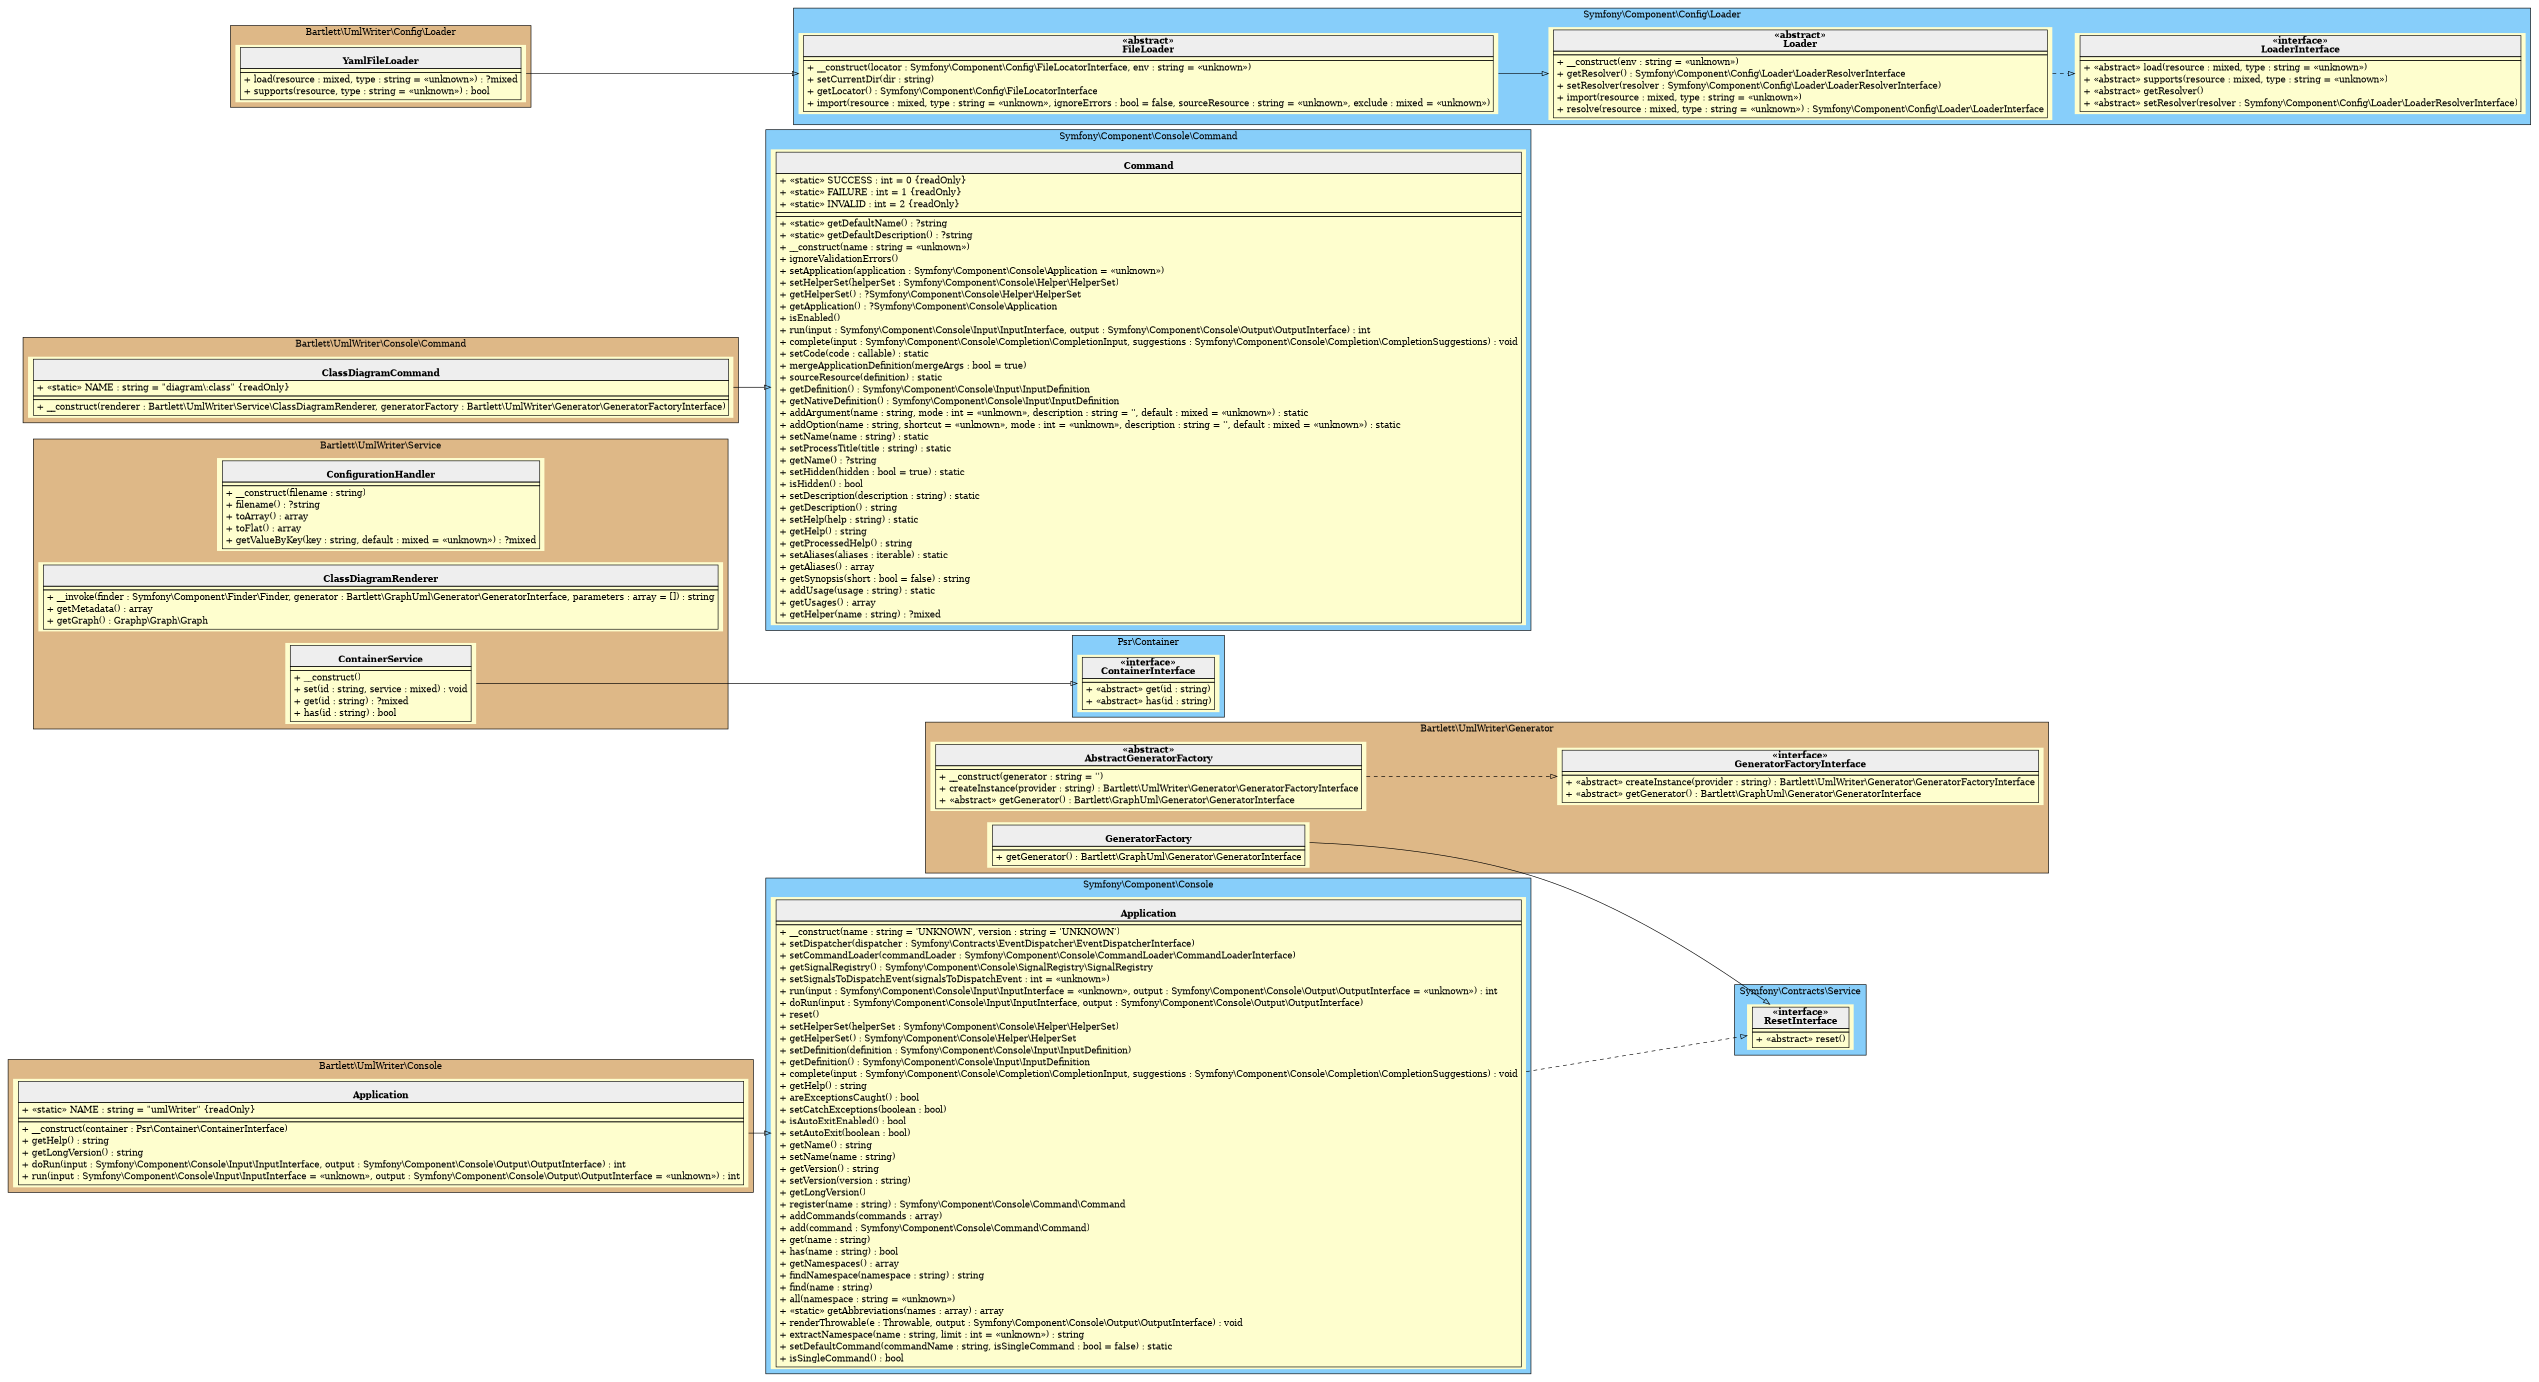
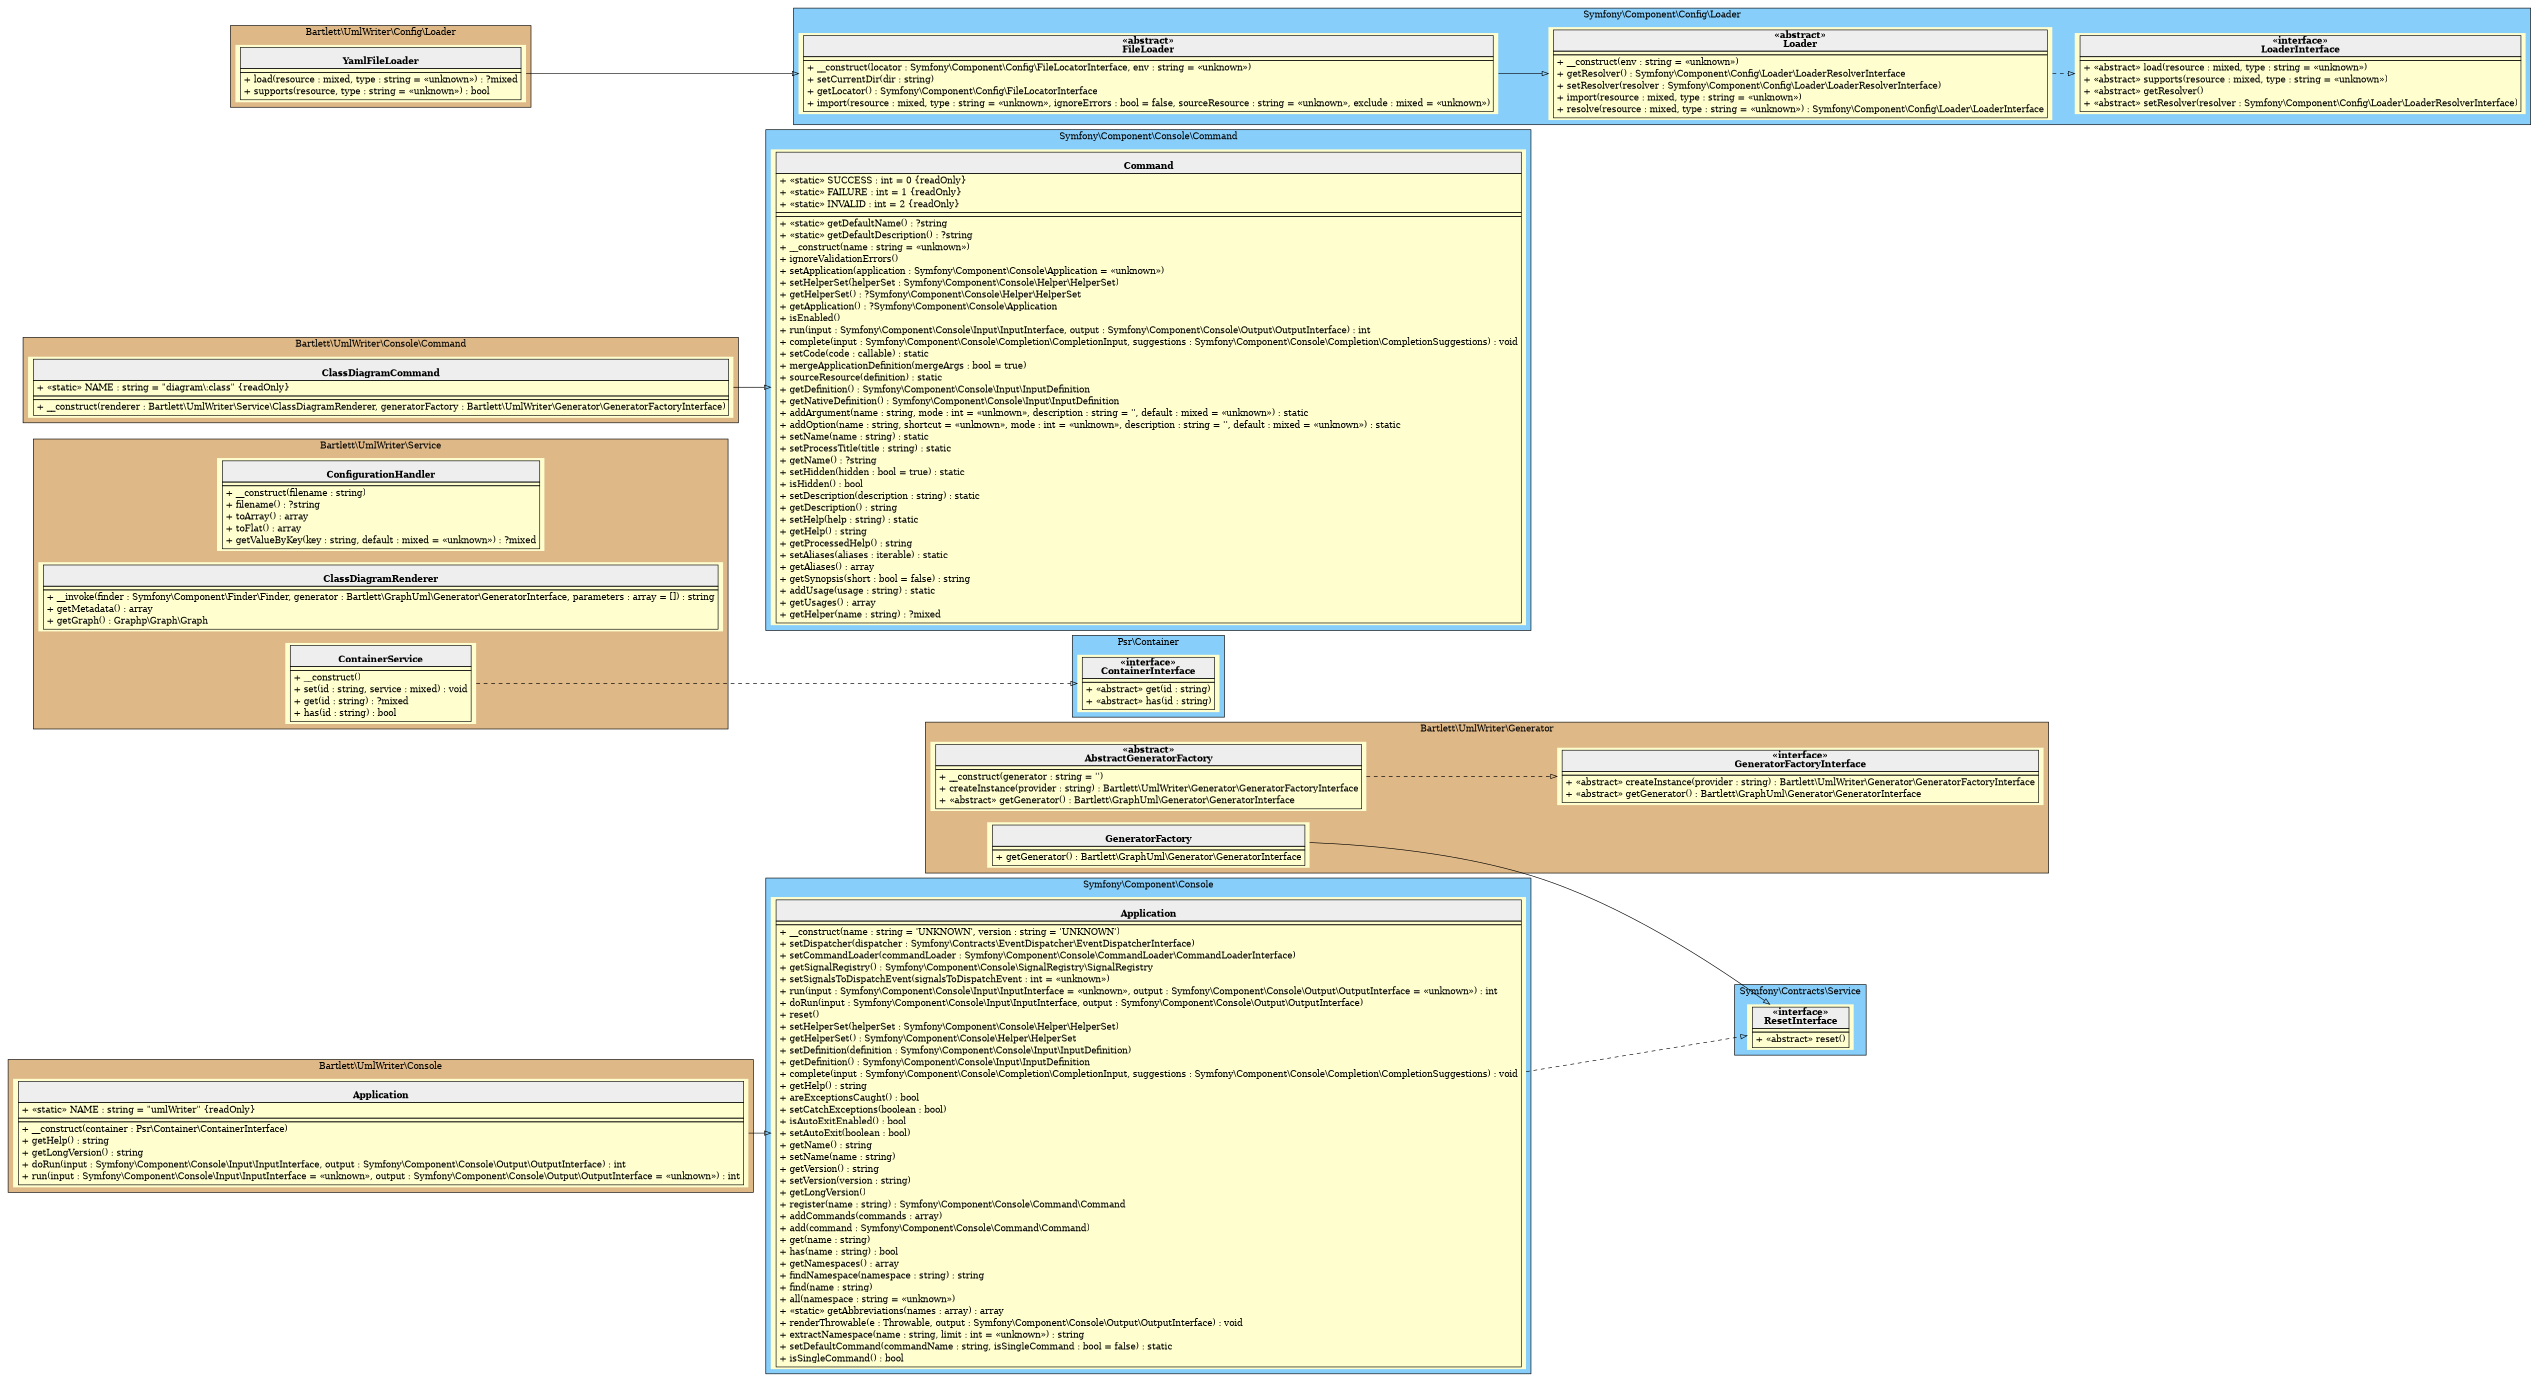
edge "ContainerService" -> "ContainerInterface": style filled -> dashed
